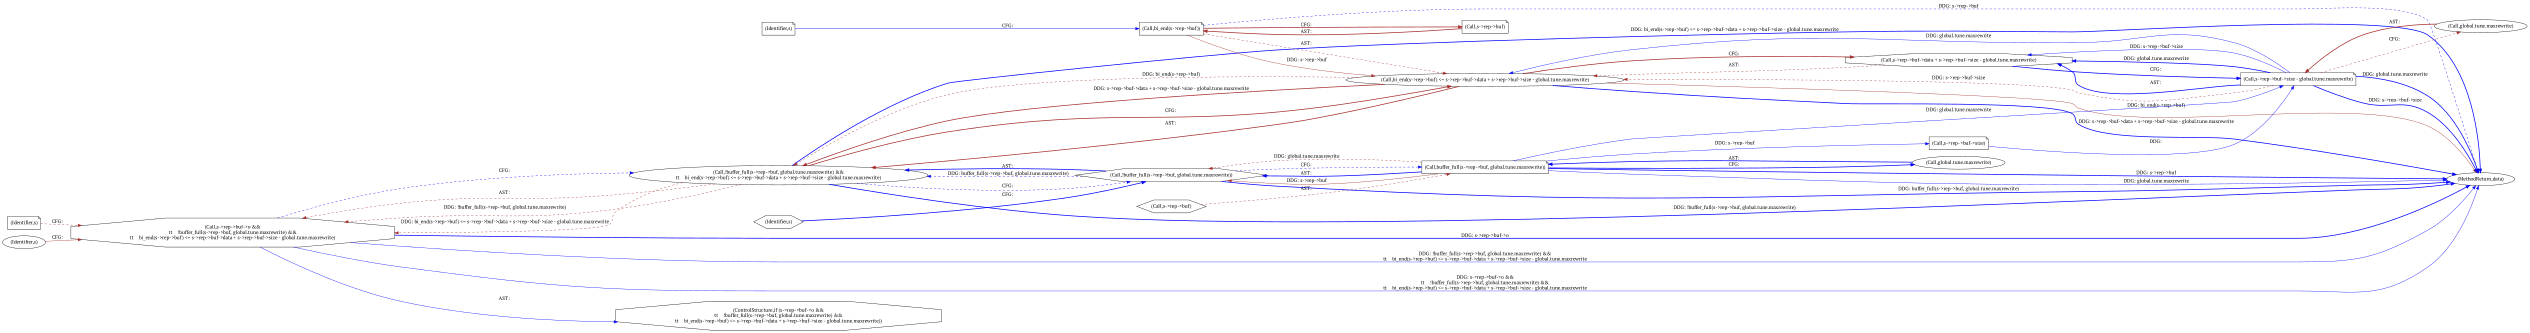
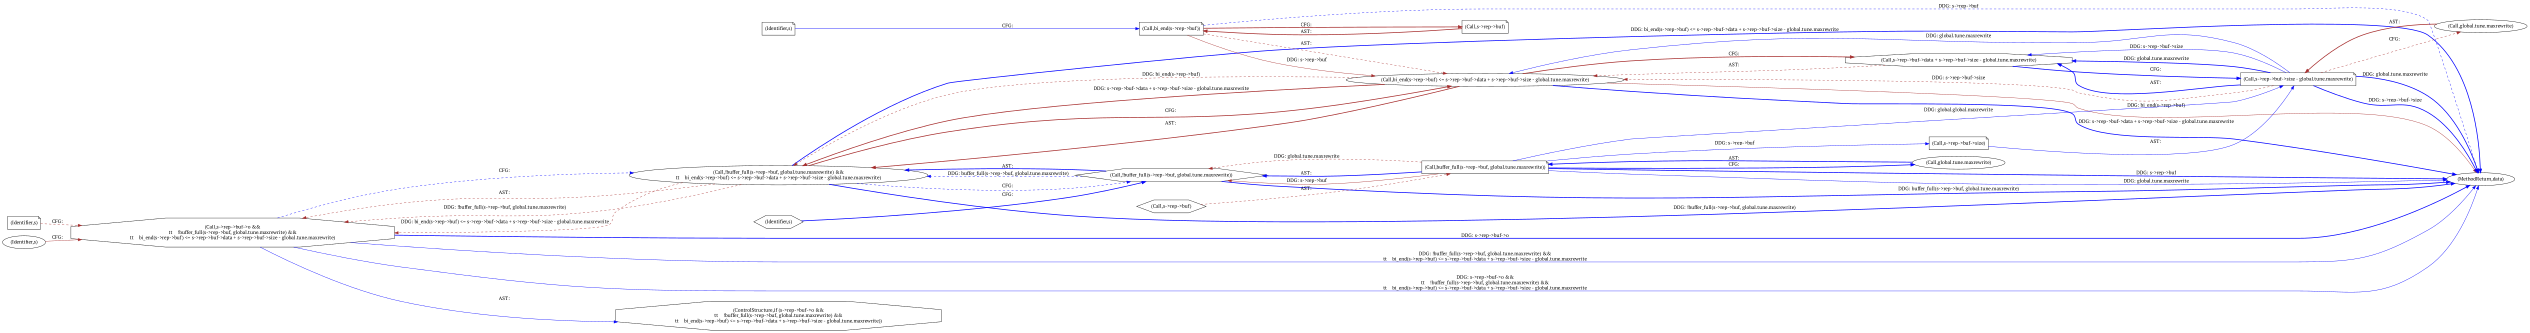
edge "(Call,buffer_full(s->rep->buf, global.tune.maxrewrite))" -> "(Call,s->rep->buf->size - global.tune.maxrewrite)": label "DDG: global.tune.maxrewrite" -> "DDG: global.global.maxrewrite"
edge "(Call,s->rep->buf->size)" -> "(Call,s->rep->buf->size - global.tune.maxrewrite)": label "DDG: " -> "AST: "
edge "(Call,!buffer_full(s->rep->buf, global.tune.maxrewrite))" -> "(Call,buffer_full(s->rep->buf, global.tune.maxrewrite))": removed, label "CFG:"
